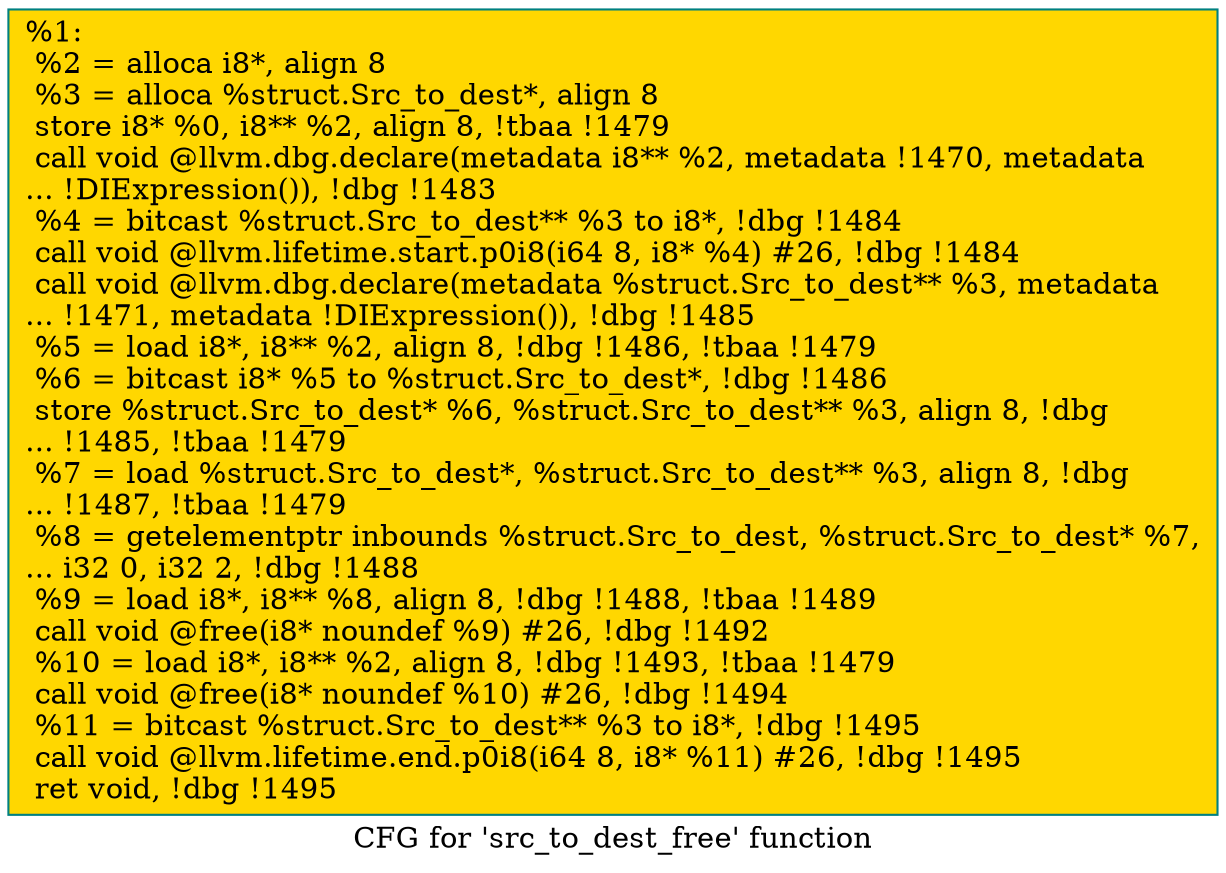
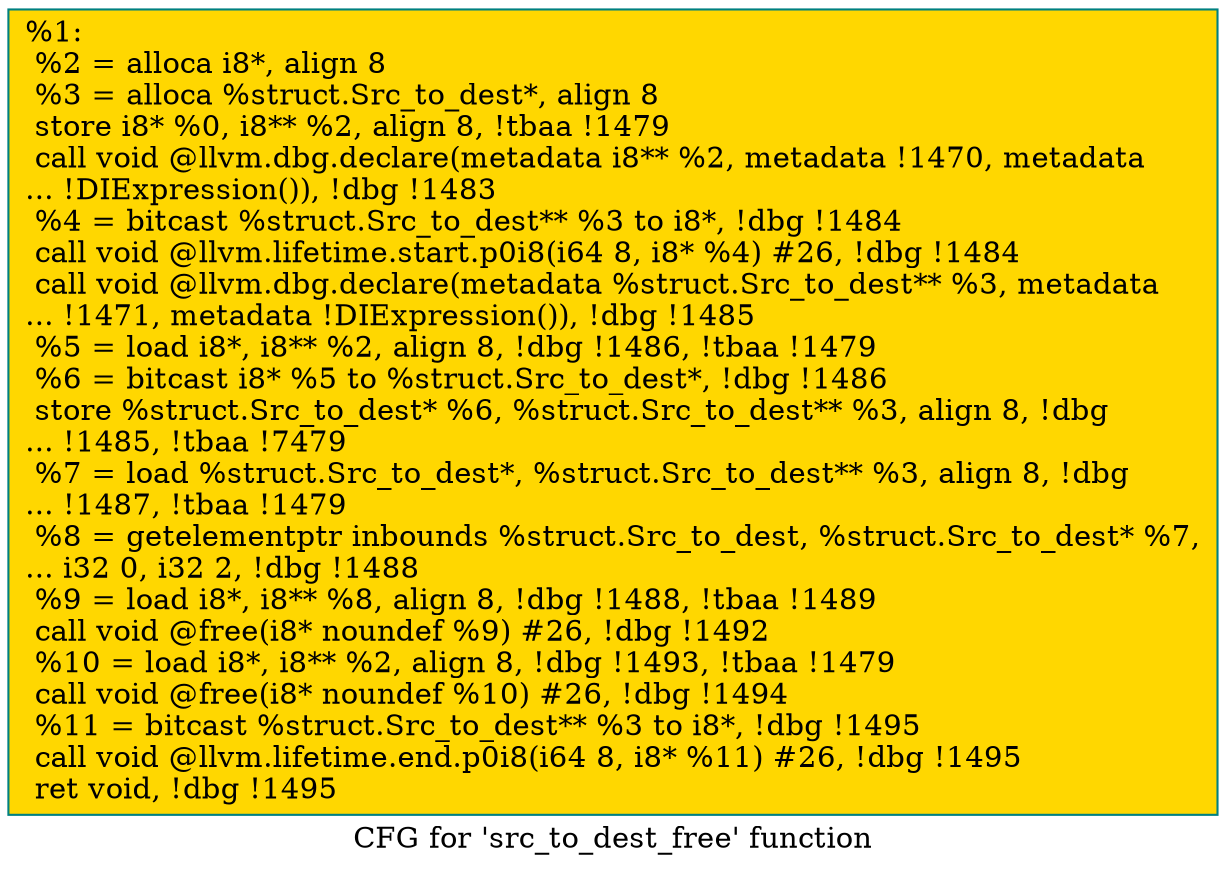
node "%1:": text "... !1485, !tbaa !1479" -> "... !1485, !tbaa !7479"
